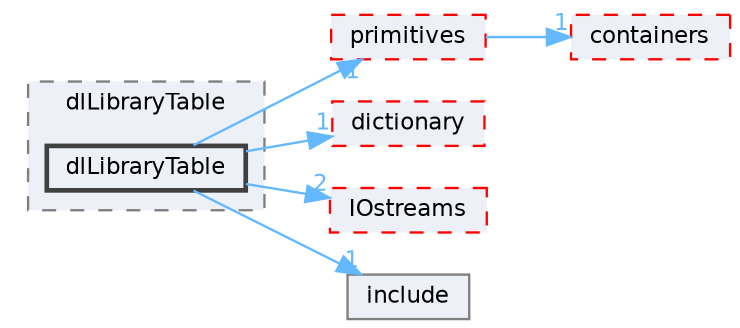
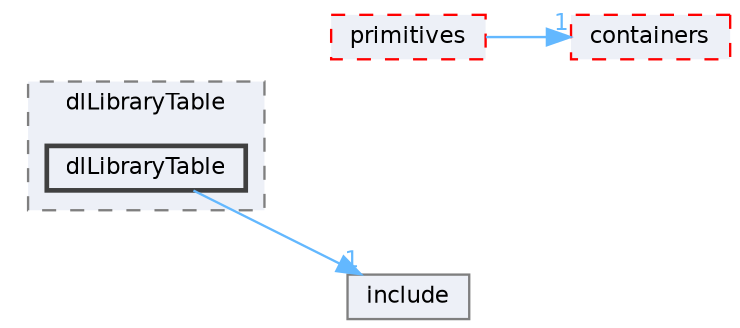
edge "dlLibraryTable" -> "primitives": removed
node "dictionary": removed
node "IOstreams": removed
